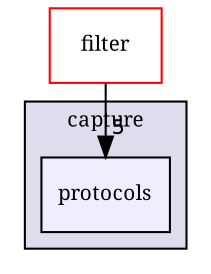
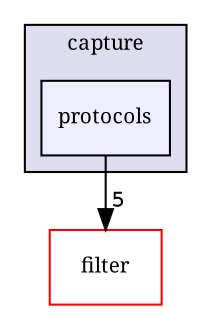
edge "filter" -> "protocols": reversed
